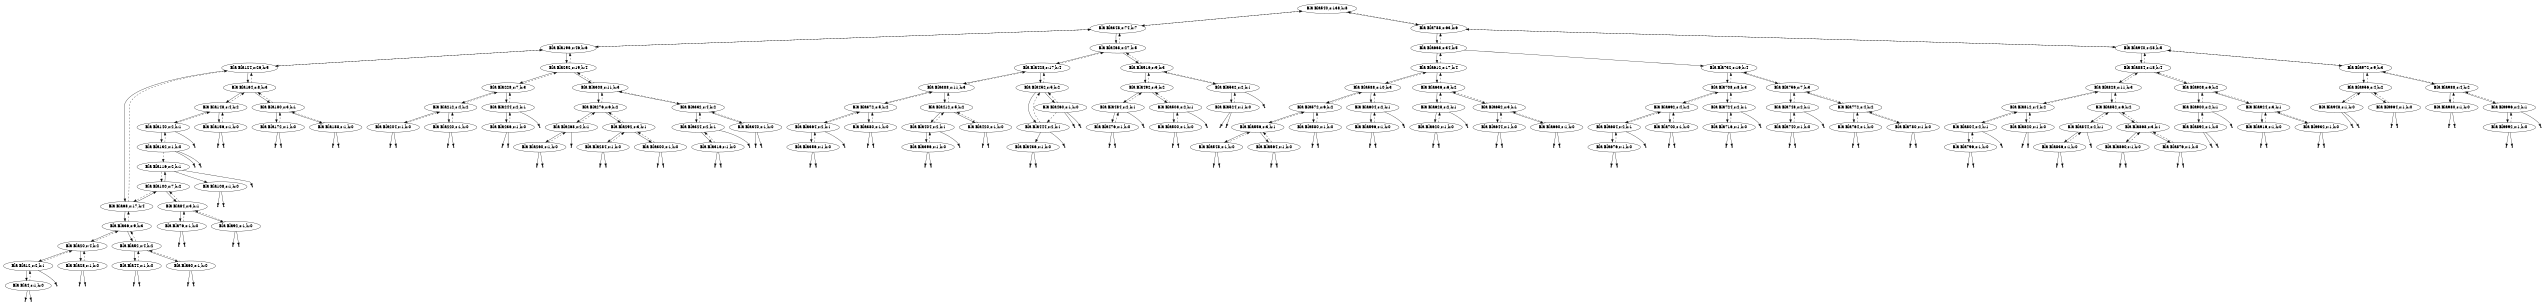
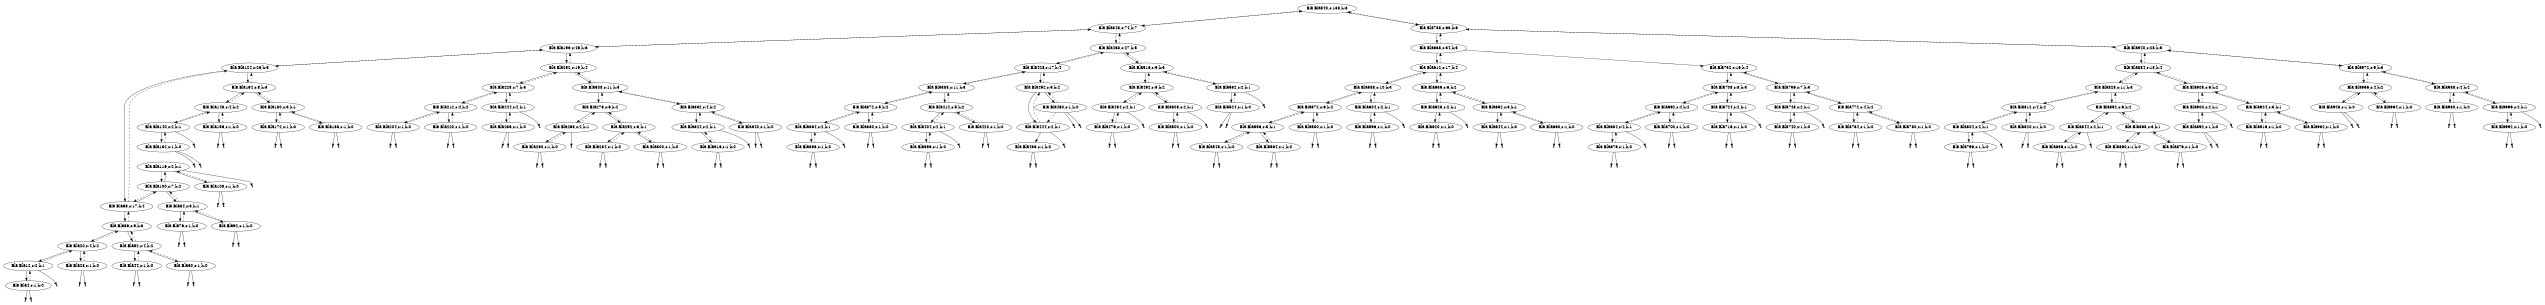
edge "Bla Bla132,s:1,h:0" -> "Bla Bla116,s:2,h:1": now "Bla Bla108,s:1,h:0" -> "Bla Bla116,s:2,h:1"
